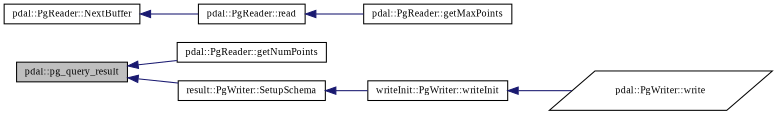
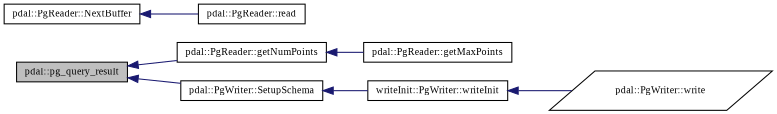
edge "pdal::PgReader::getMaxPoints" -> "pdal::PgReader::read": now "pdal::PgReader::getMaxPoints" -> "pdal::PgReader::getNumPoints"
node "result::PgWriter::SetupSchema": label "result::PgWriter::SetupSchema" -> "pdal::PgWriter::SetupSchema"
